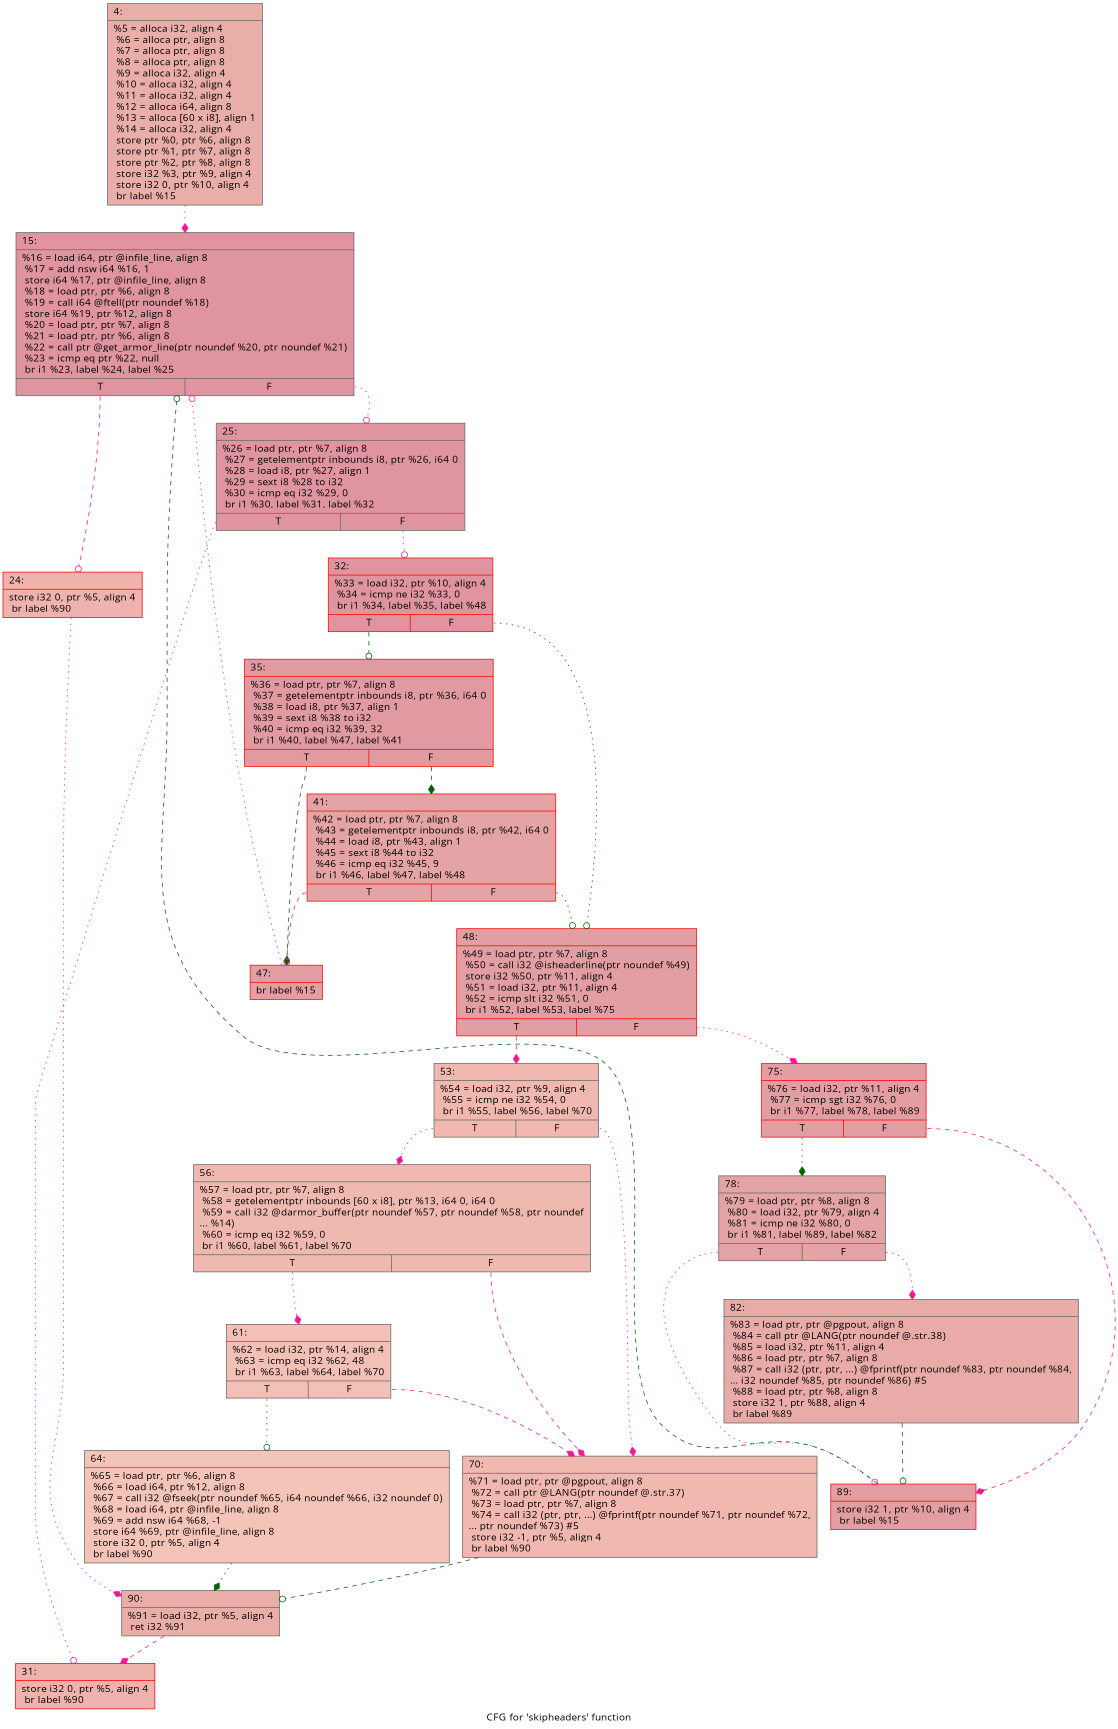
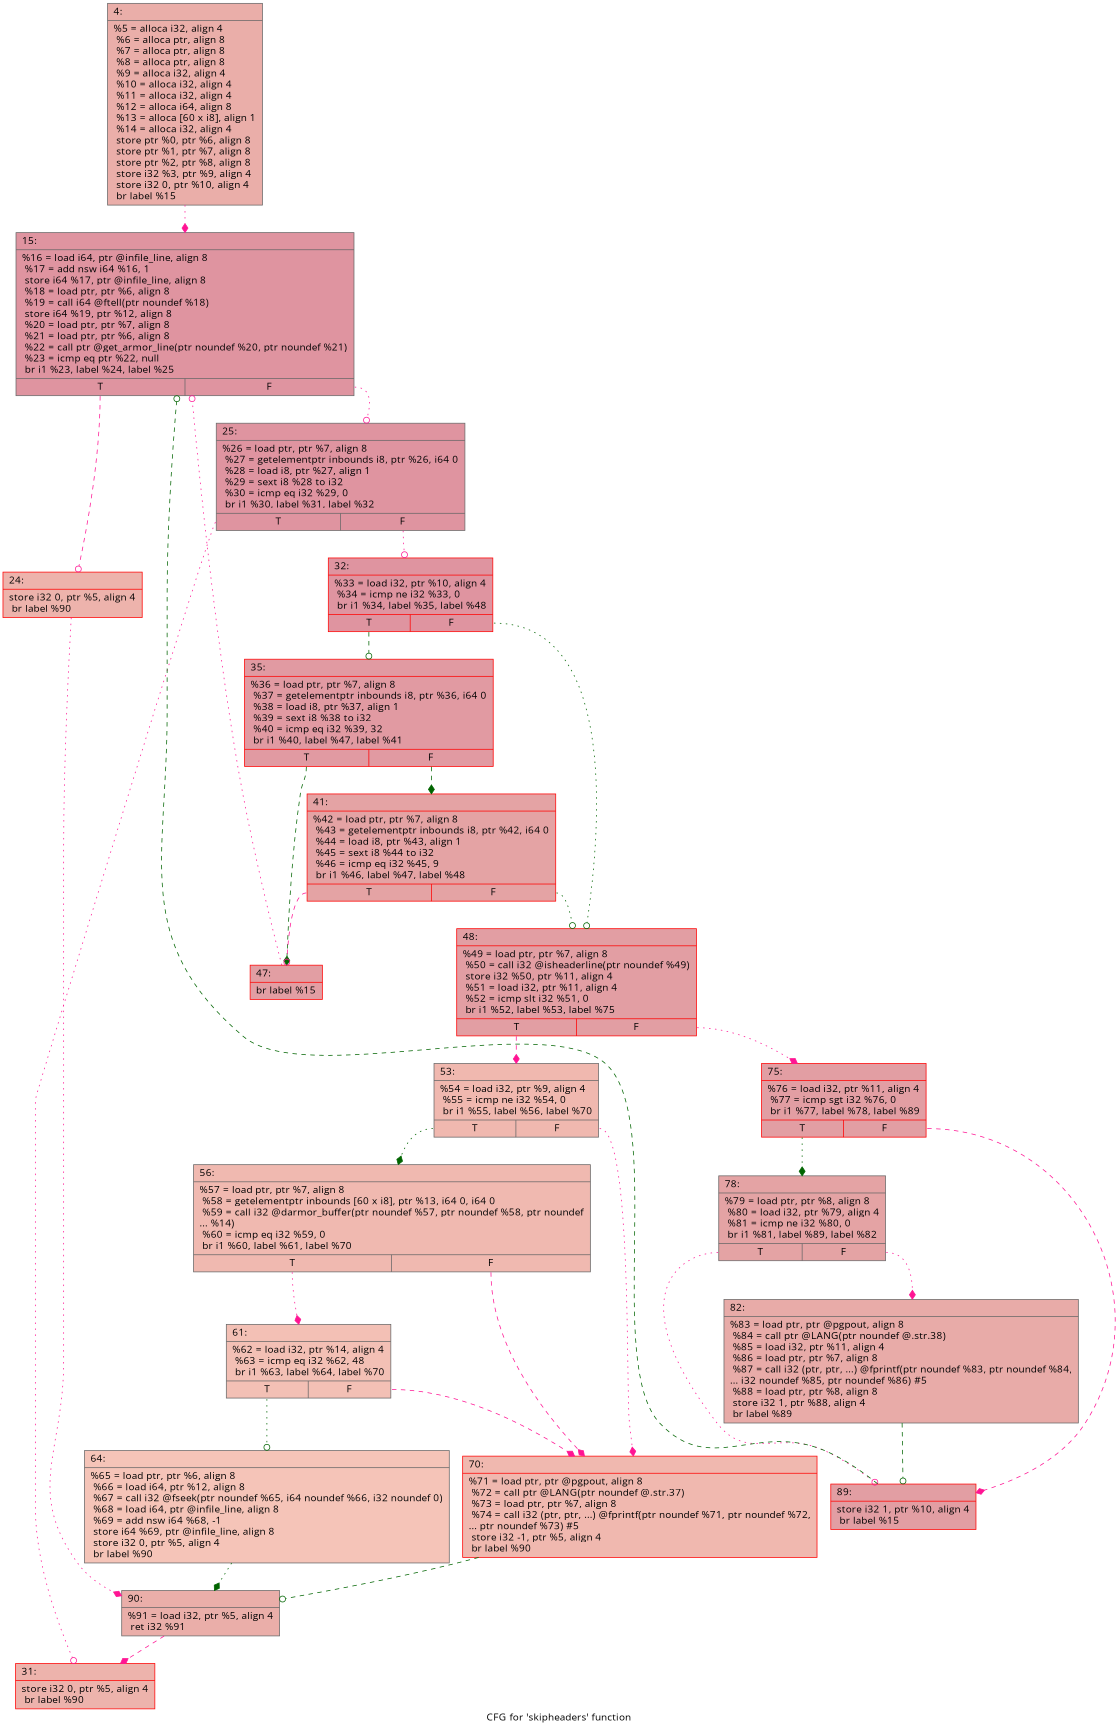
edge "53:" -> "56:": color deeppink -> darkgreen
node "70:": color gray40 -> red
